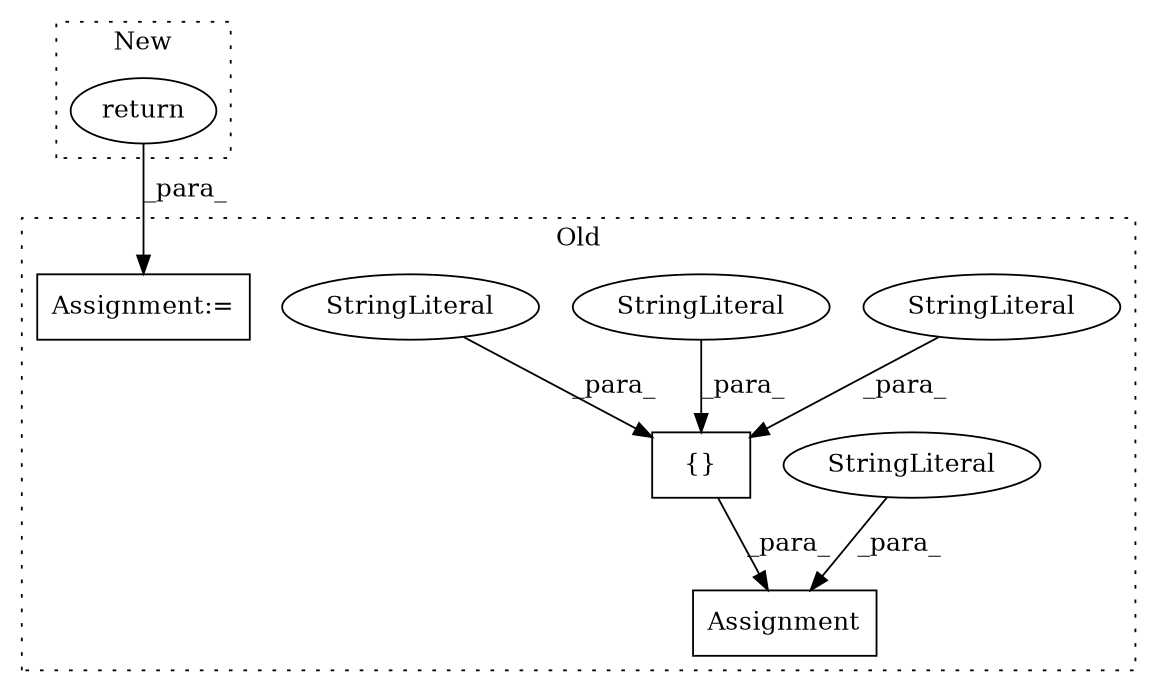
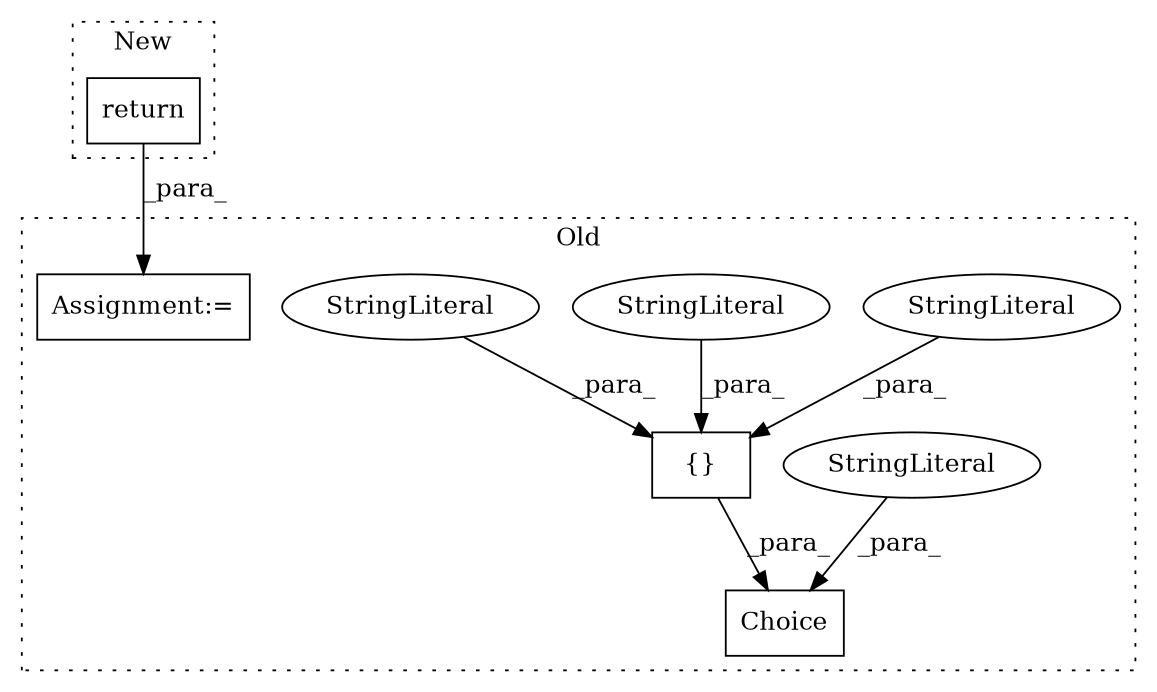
node "return": shape ellipse -> box
node "Assignment": label "Assignment" -> "Choice"
